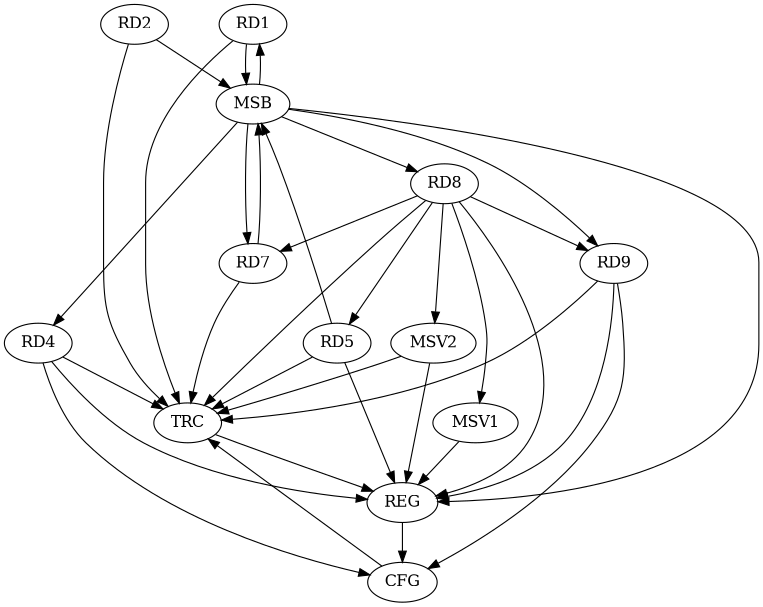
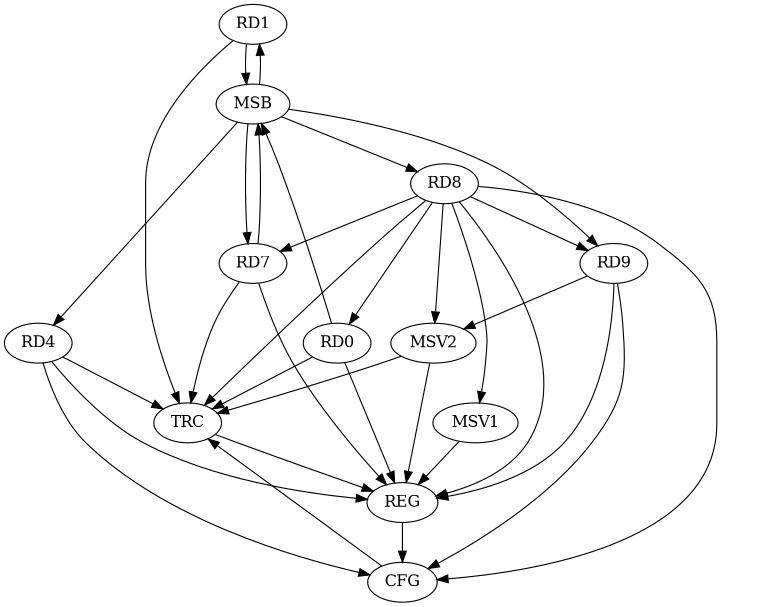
node "RD2": removed
edge "MSB" -> "REG": now "RD7" -> "REG"
node "RD5": label "RD5" -> "RD0"
edge "RD9" -> "TRC": now "RD9" -> "MSV2"
edge "RD8" -> "CFG": added
